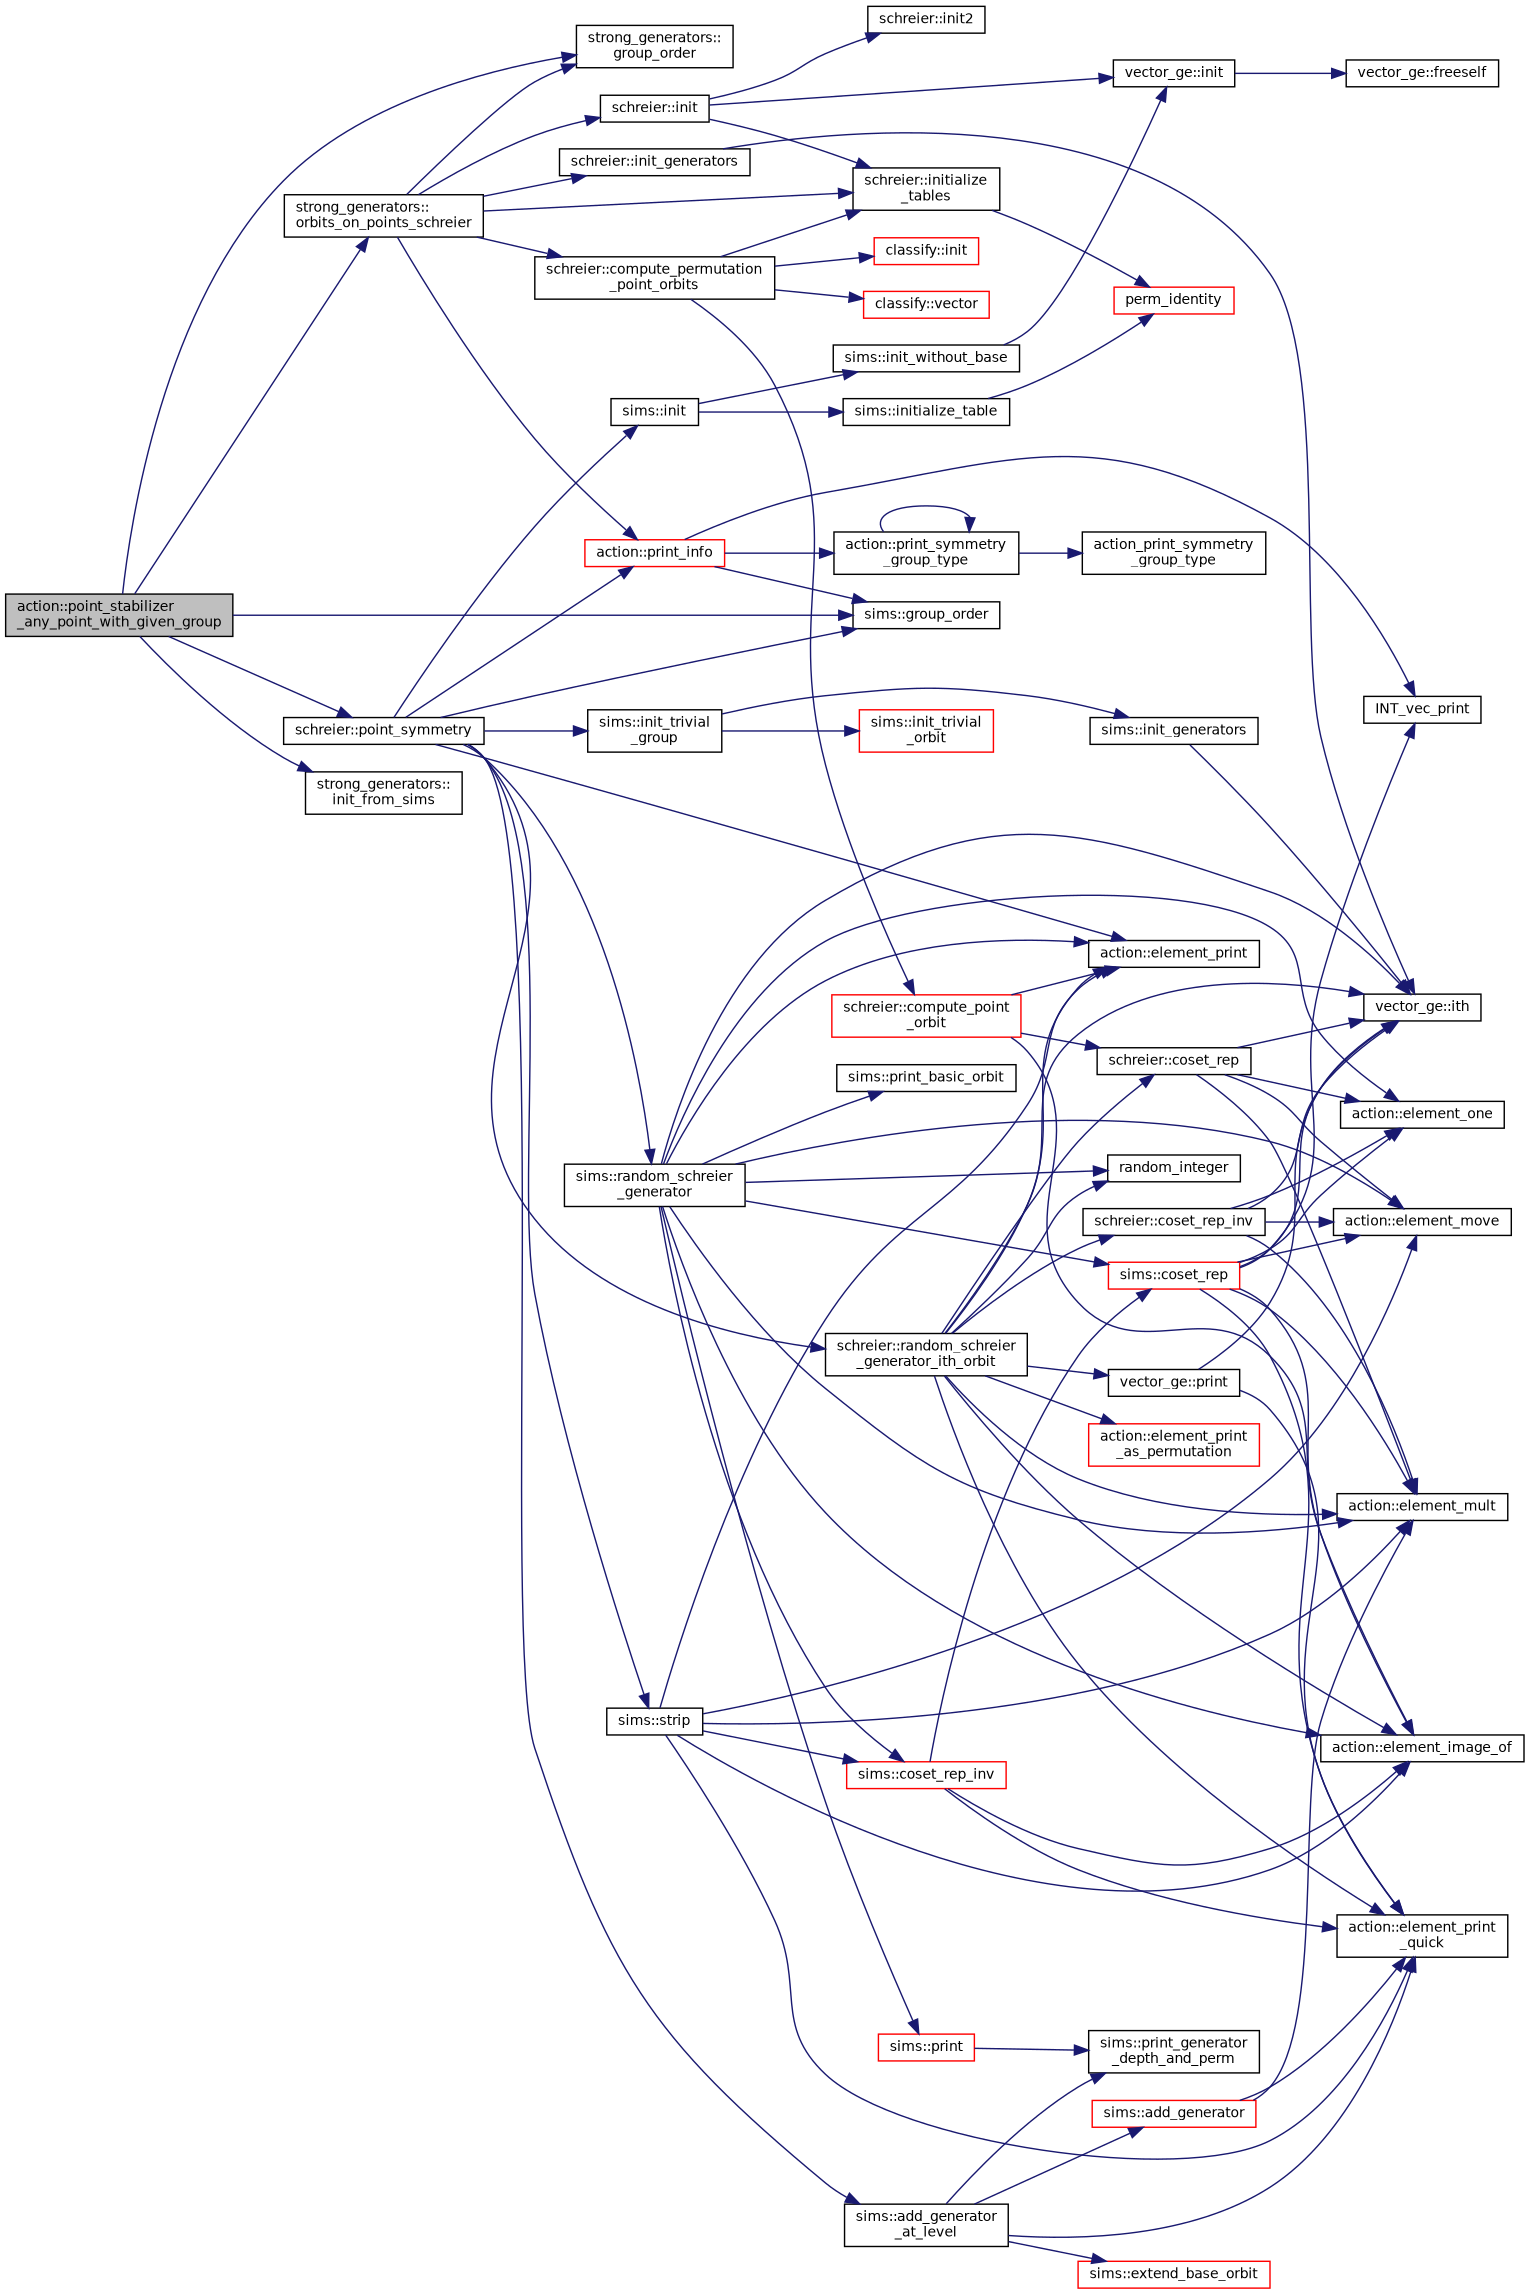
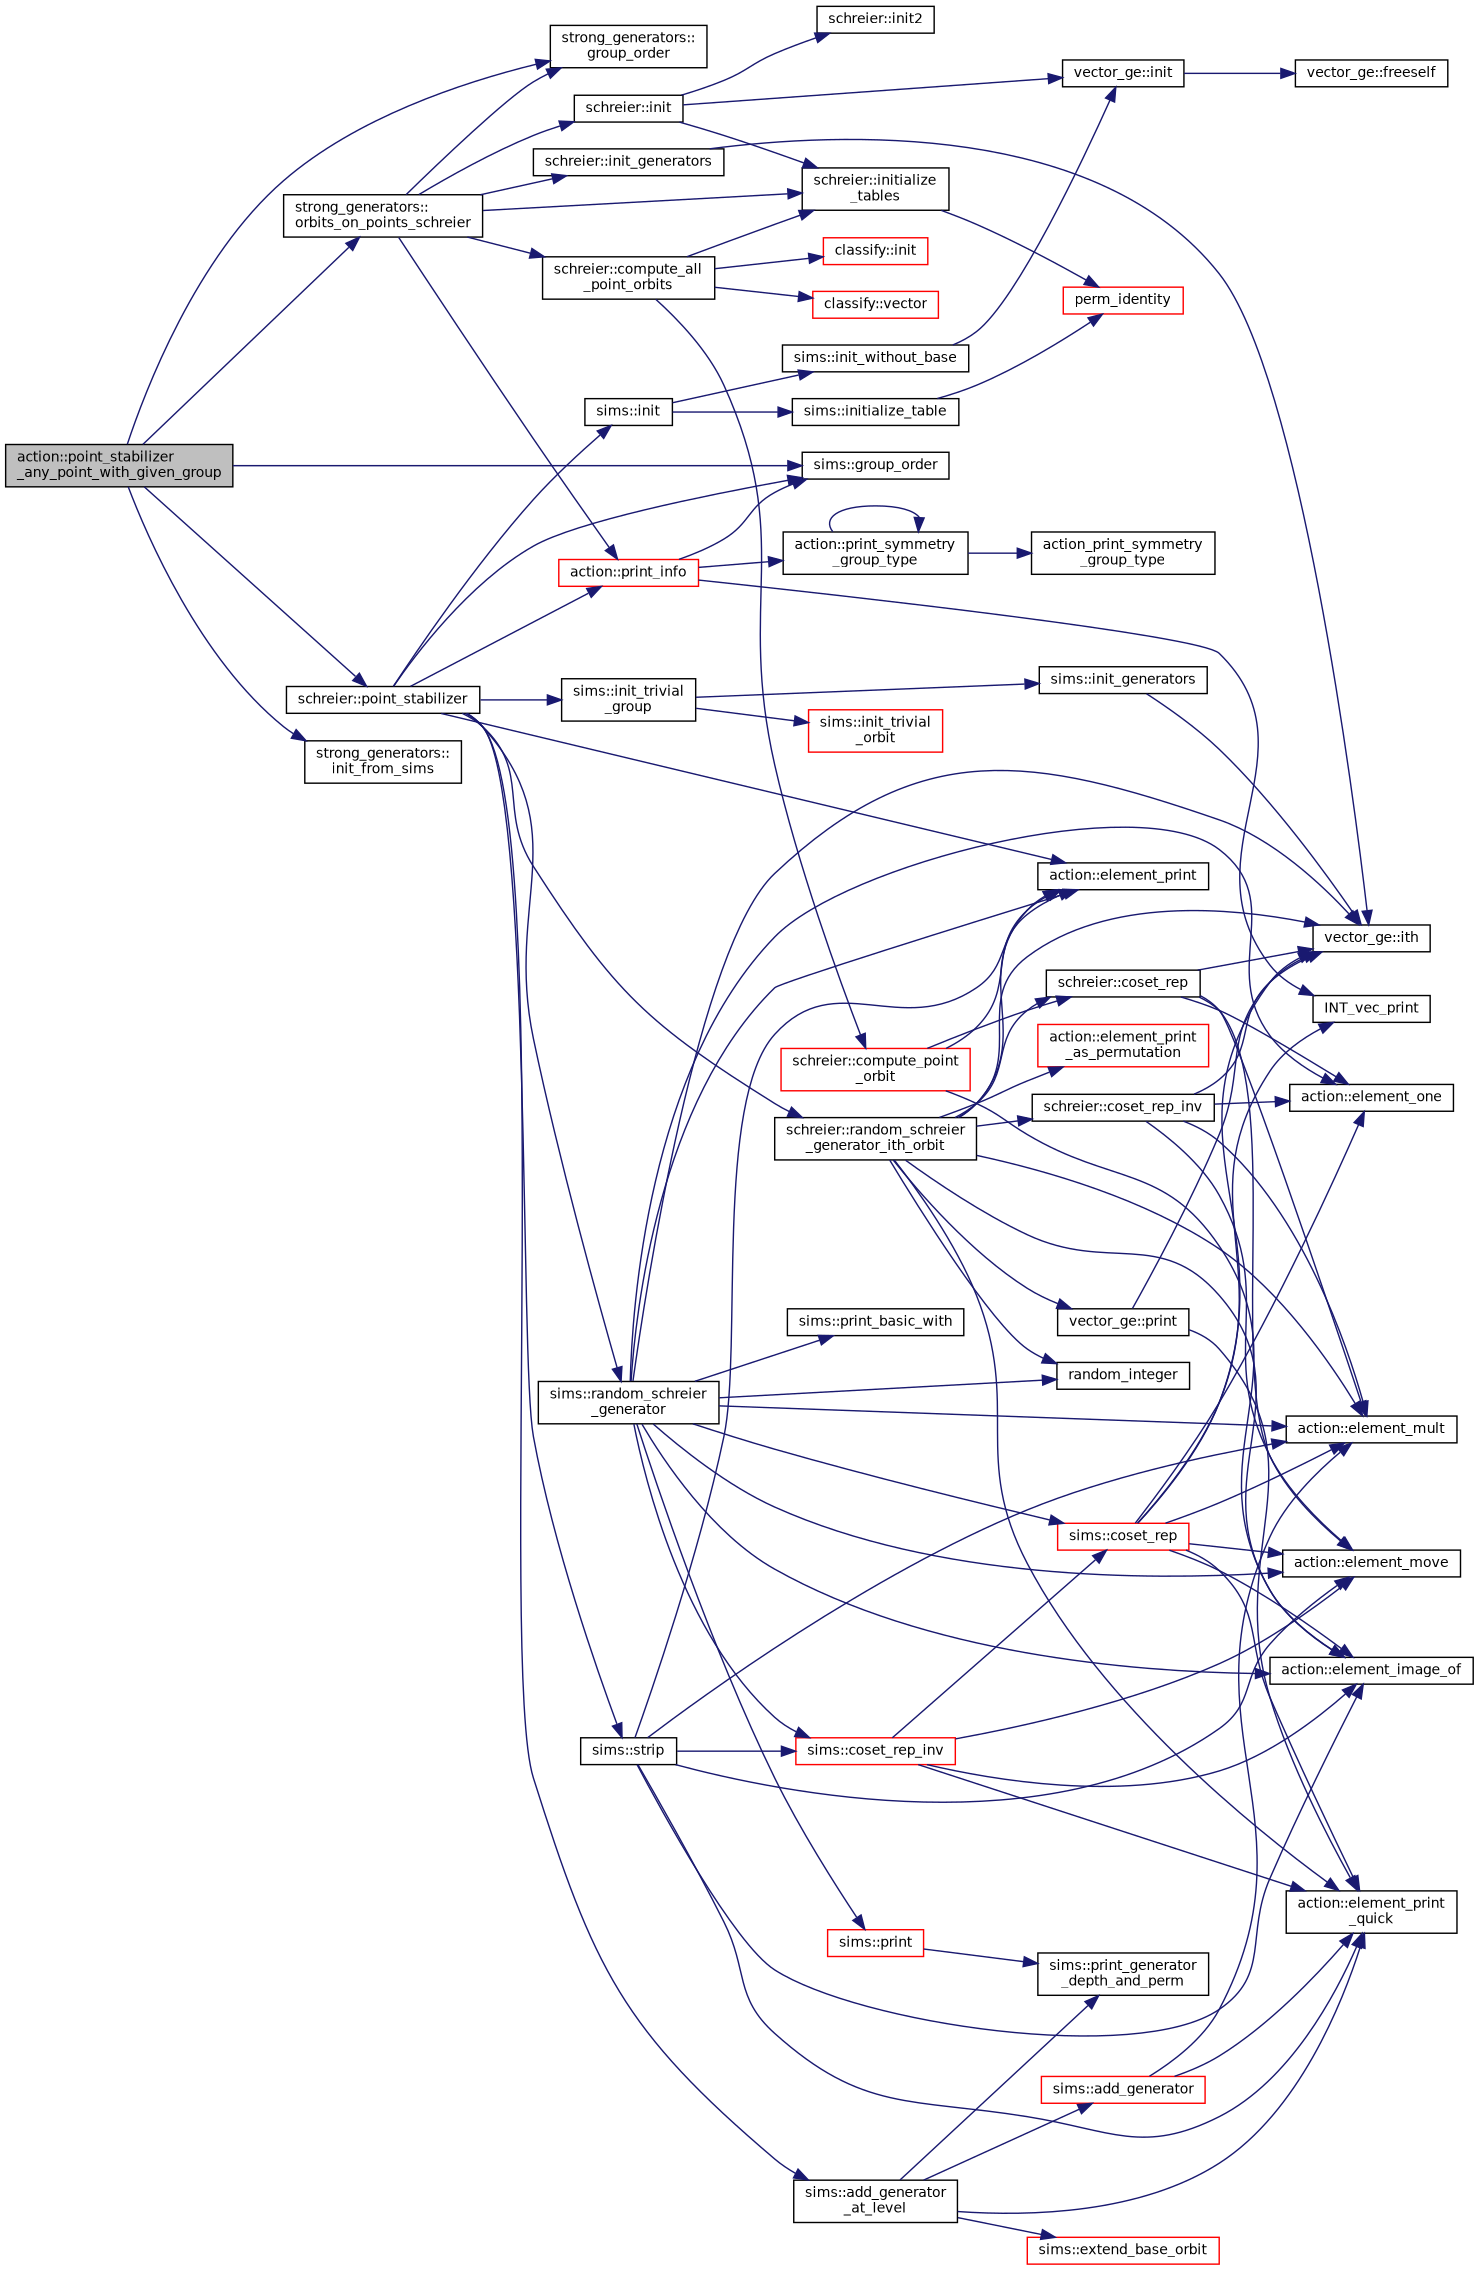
node "schreier::compute_permutation _point_orbits": label "schreier::compute_permutation _point_orbits" -> "schreier::compute_all _point_orbits"
node "schreier::point_symmetry": label "schreier::point_symmetry" -> "schreier::point_stabilizer"
node "sims::print_basic_orbit": label "sims::print_basic_orbit" -> "sims::print_basic_with"
edge "sims::coset_rep_inv" -> "action::element_move": added
